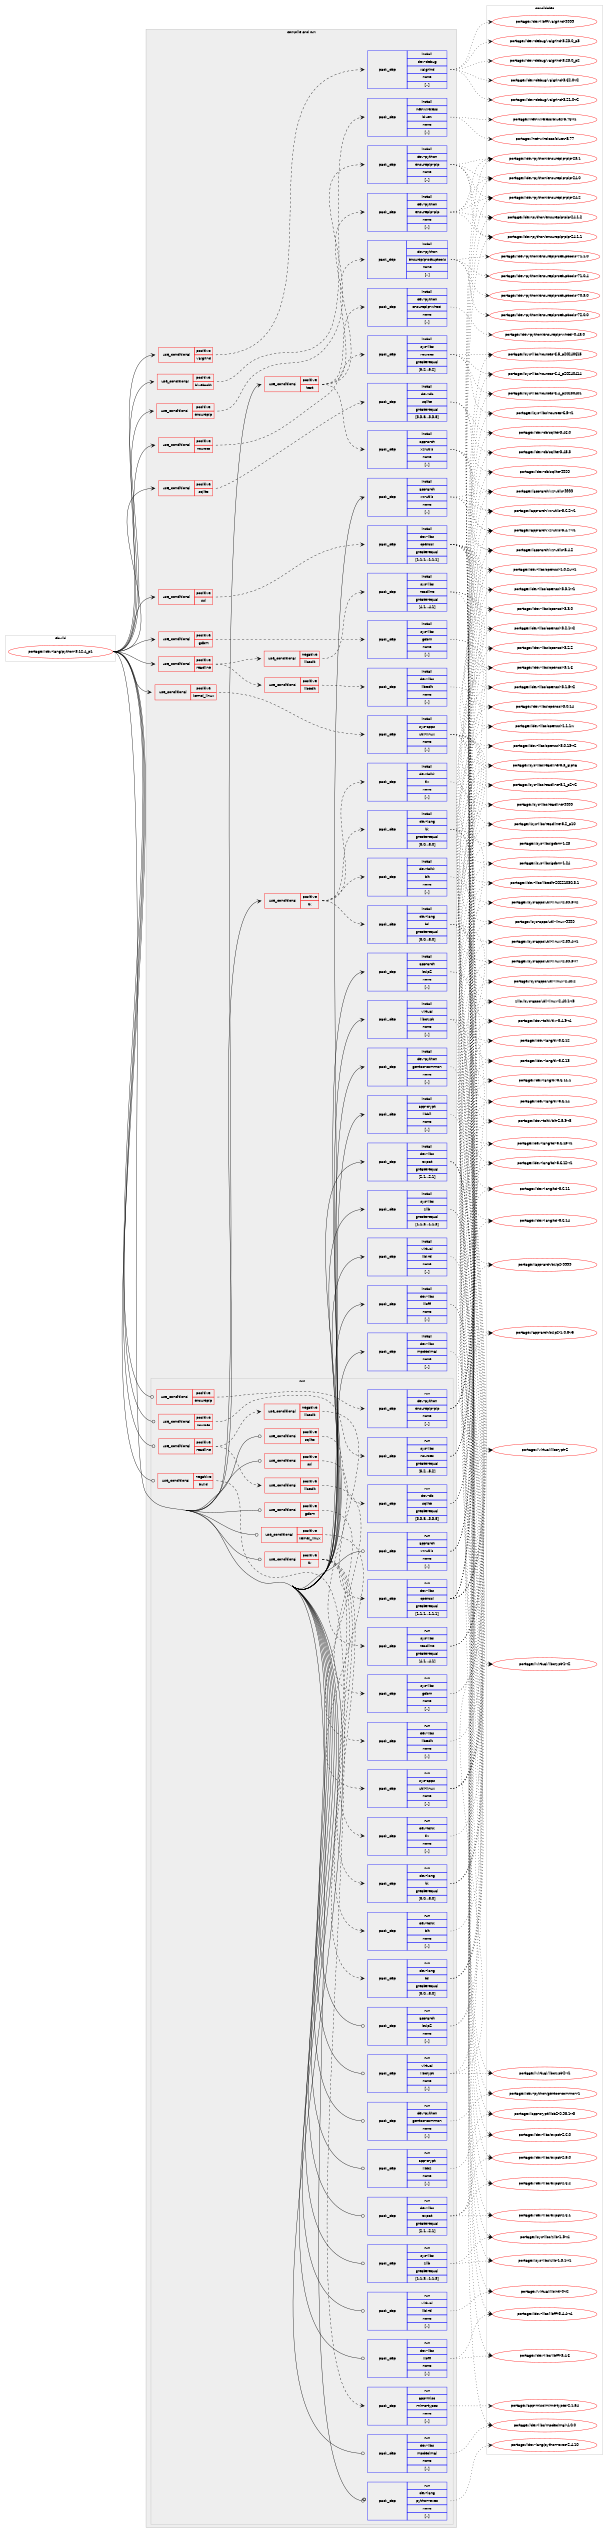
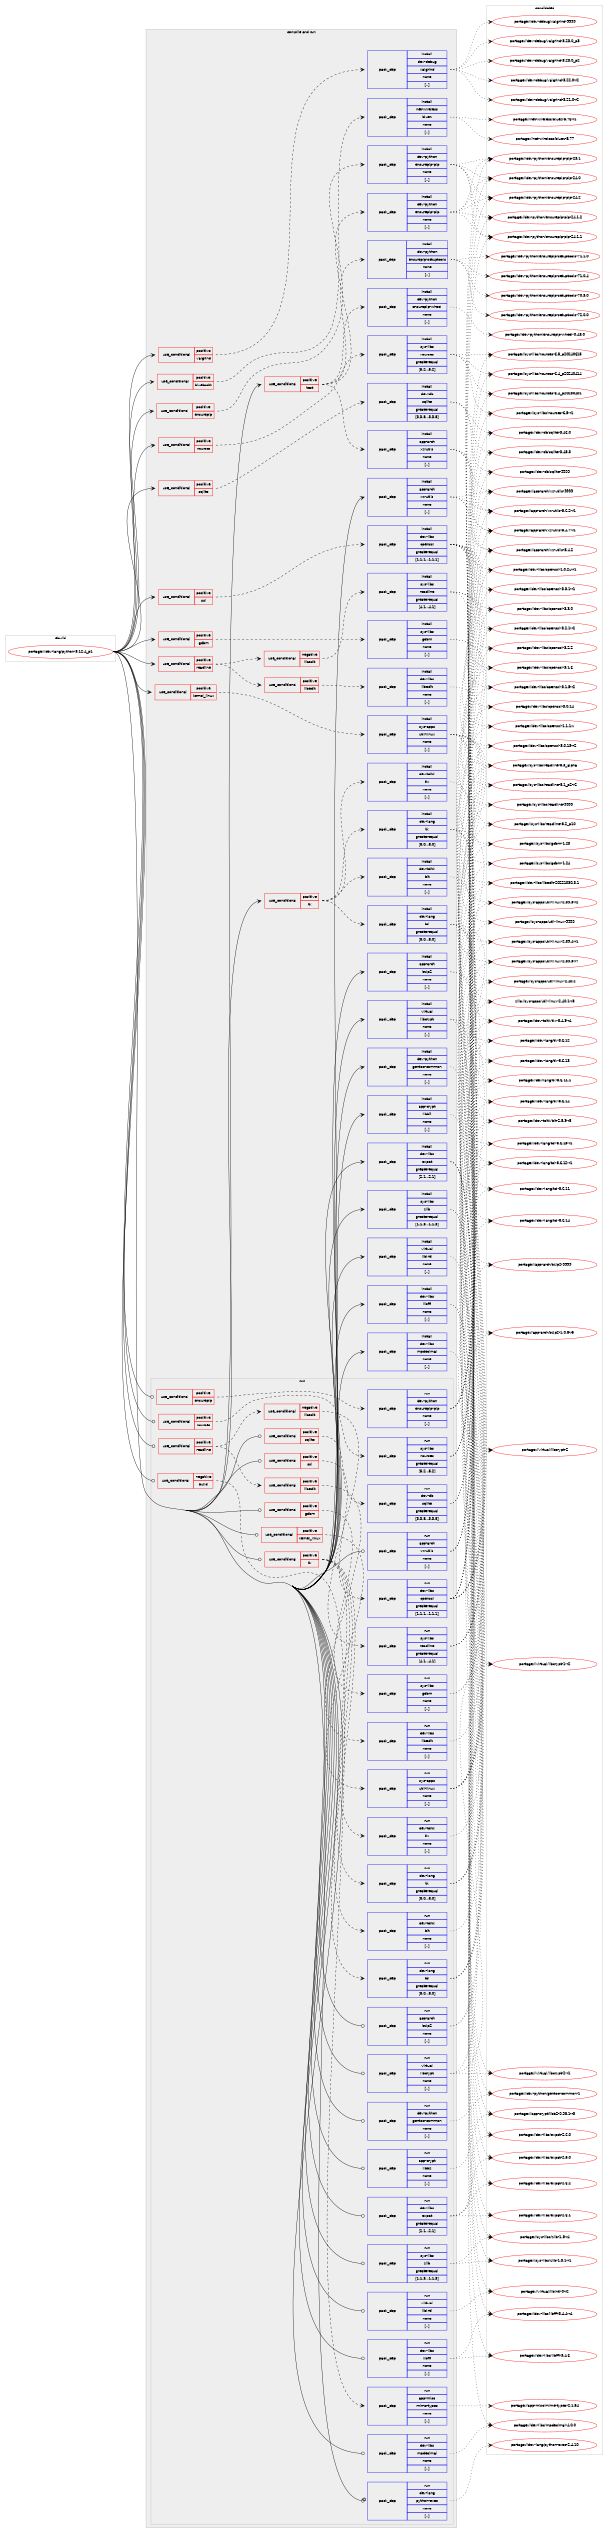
node "portage://dev-libffi/valgrind-9999": label "portage://dev-libffi/valgrind-9999" -> "portage://dev-debug/valgrind-9999"
node "portage://dev-debug/valgrind-3.62.0-r2": label "portage://dev-debug/valgrind-3.62.0-r2" -> "portage://dev-debug/valgrind-3.22.0-r2"
